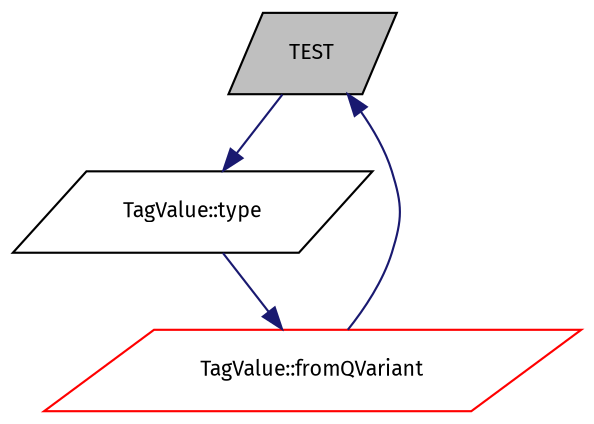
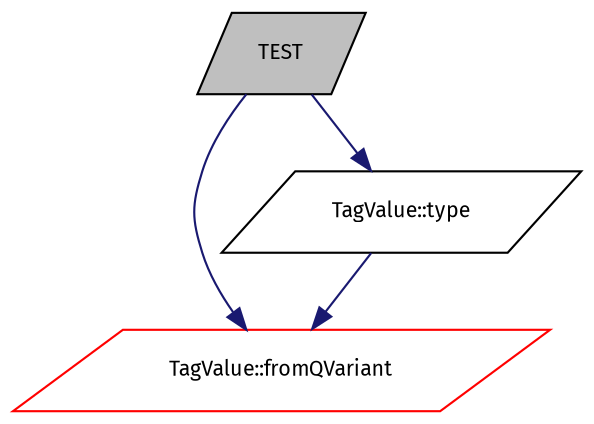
edge "TagValue::fromQVariant" -> "TEST": reversed
